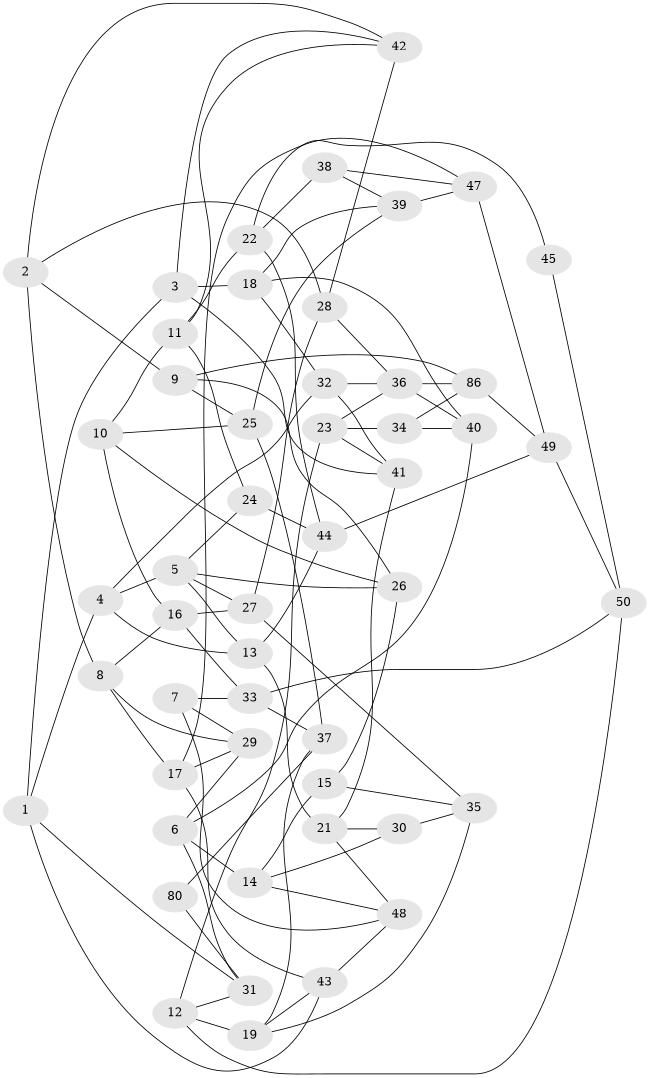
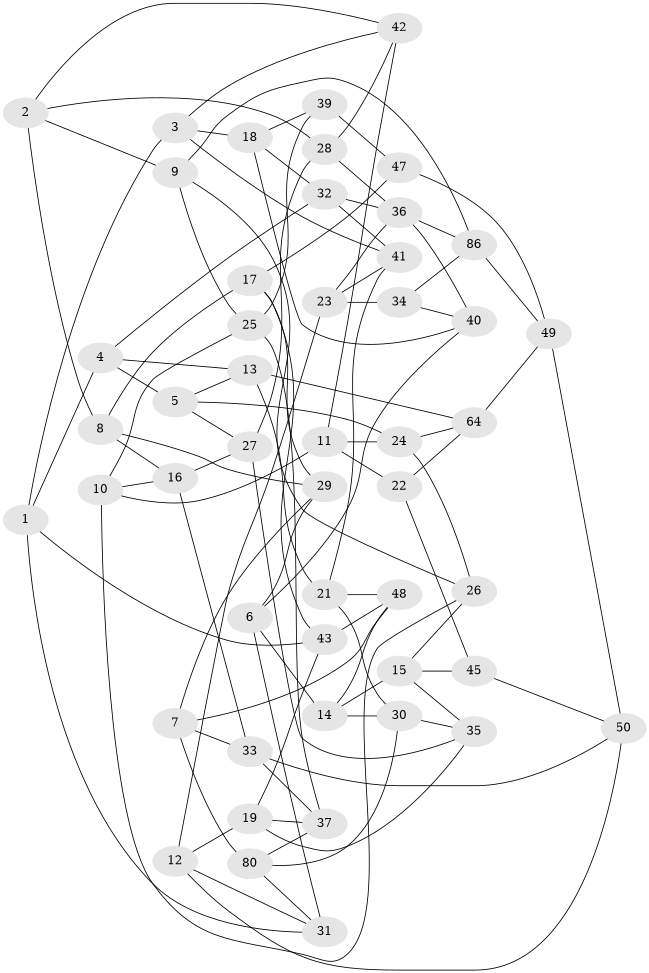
node "38": removed
node "44": label "44" -> "64"
edge "5" -- "26": now "24" -- "26"
edge "15" -- "45": added
edge "7" -- "80": added
edge "30" -- "80": added
